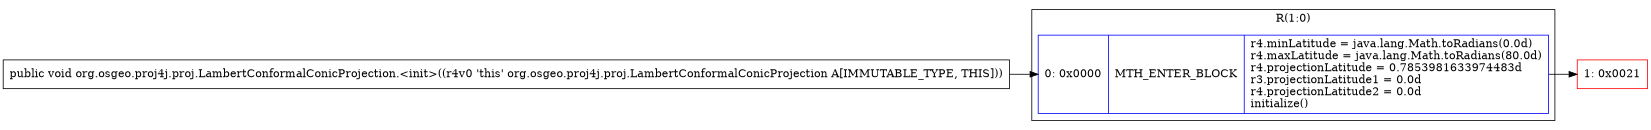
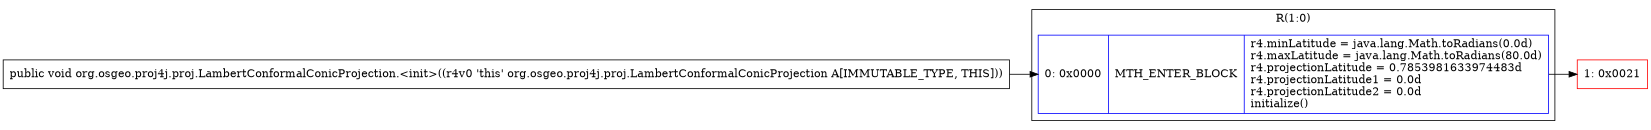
node "0: 0x0000": text "r3.projectionLatitude1 = 0.0d" -> "r4.projectionLatitude1 = 0.0d"
